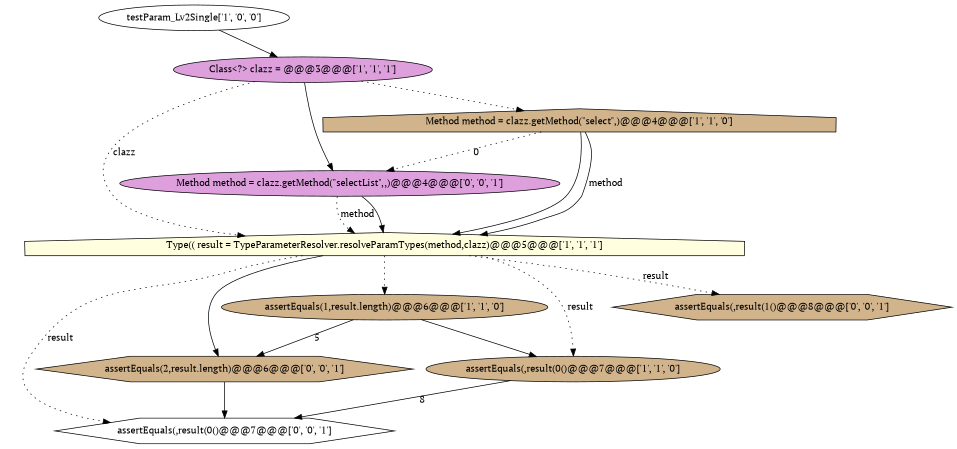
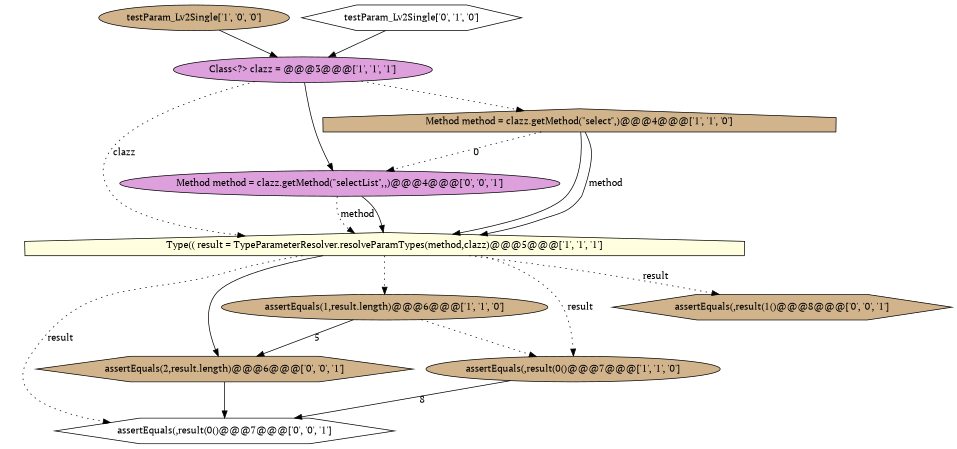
node "testParam_Lv2Single['1', '0', '0']": fillcolor white -> tan
node "testParam_Lv2Single['0', '1', '0']": added
edge "assertEquals(1,result.length)@@@6@@@['1', '1', '0']" -> "assertEquals(,result(0()@@@7@@@['1', '1', '0']": style solid -> dotted
